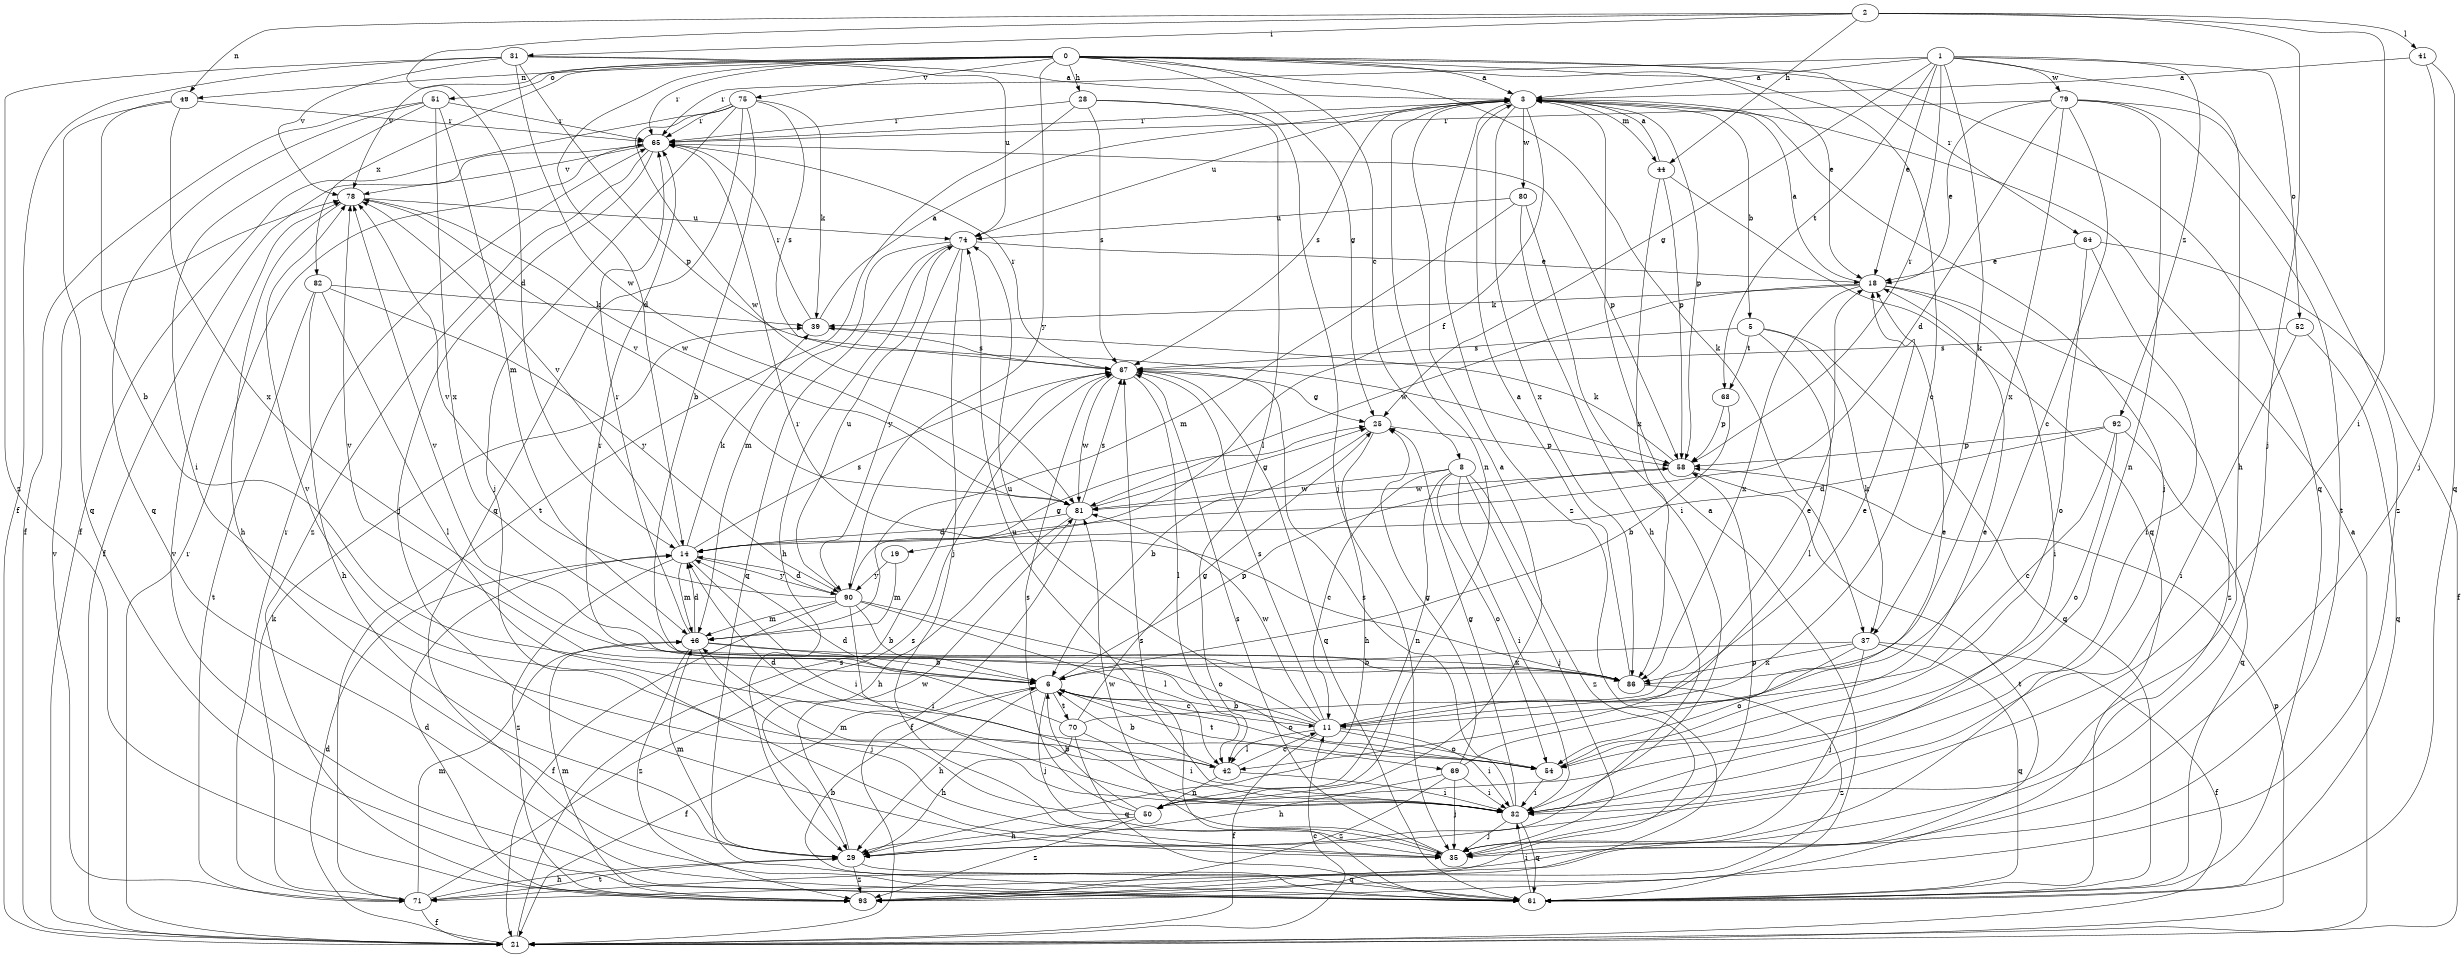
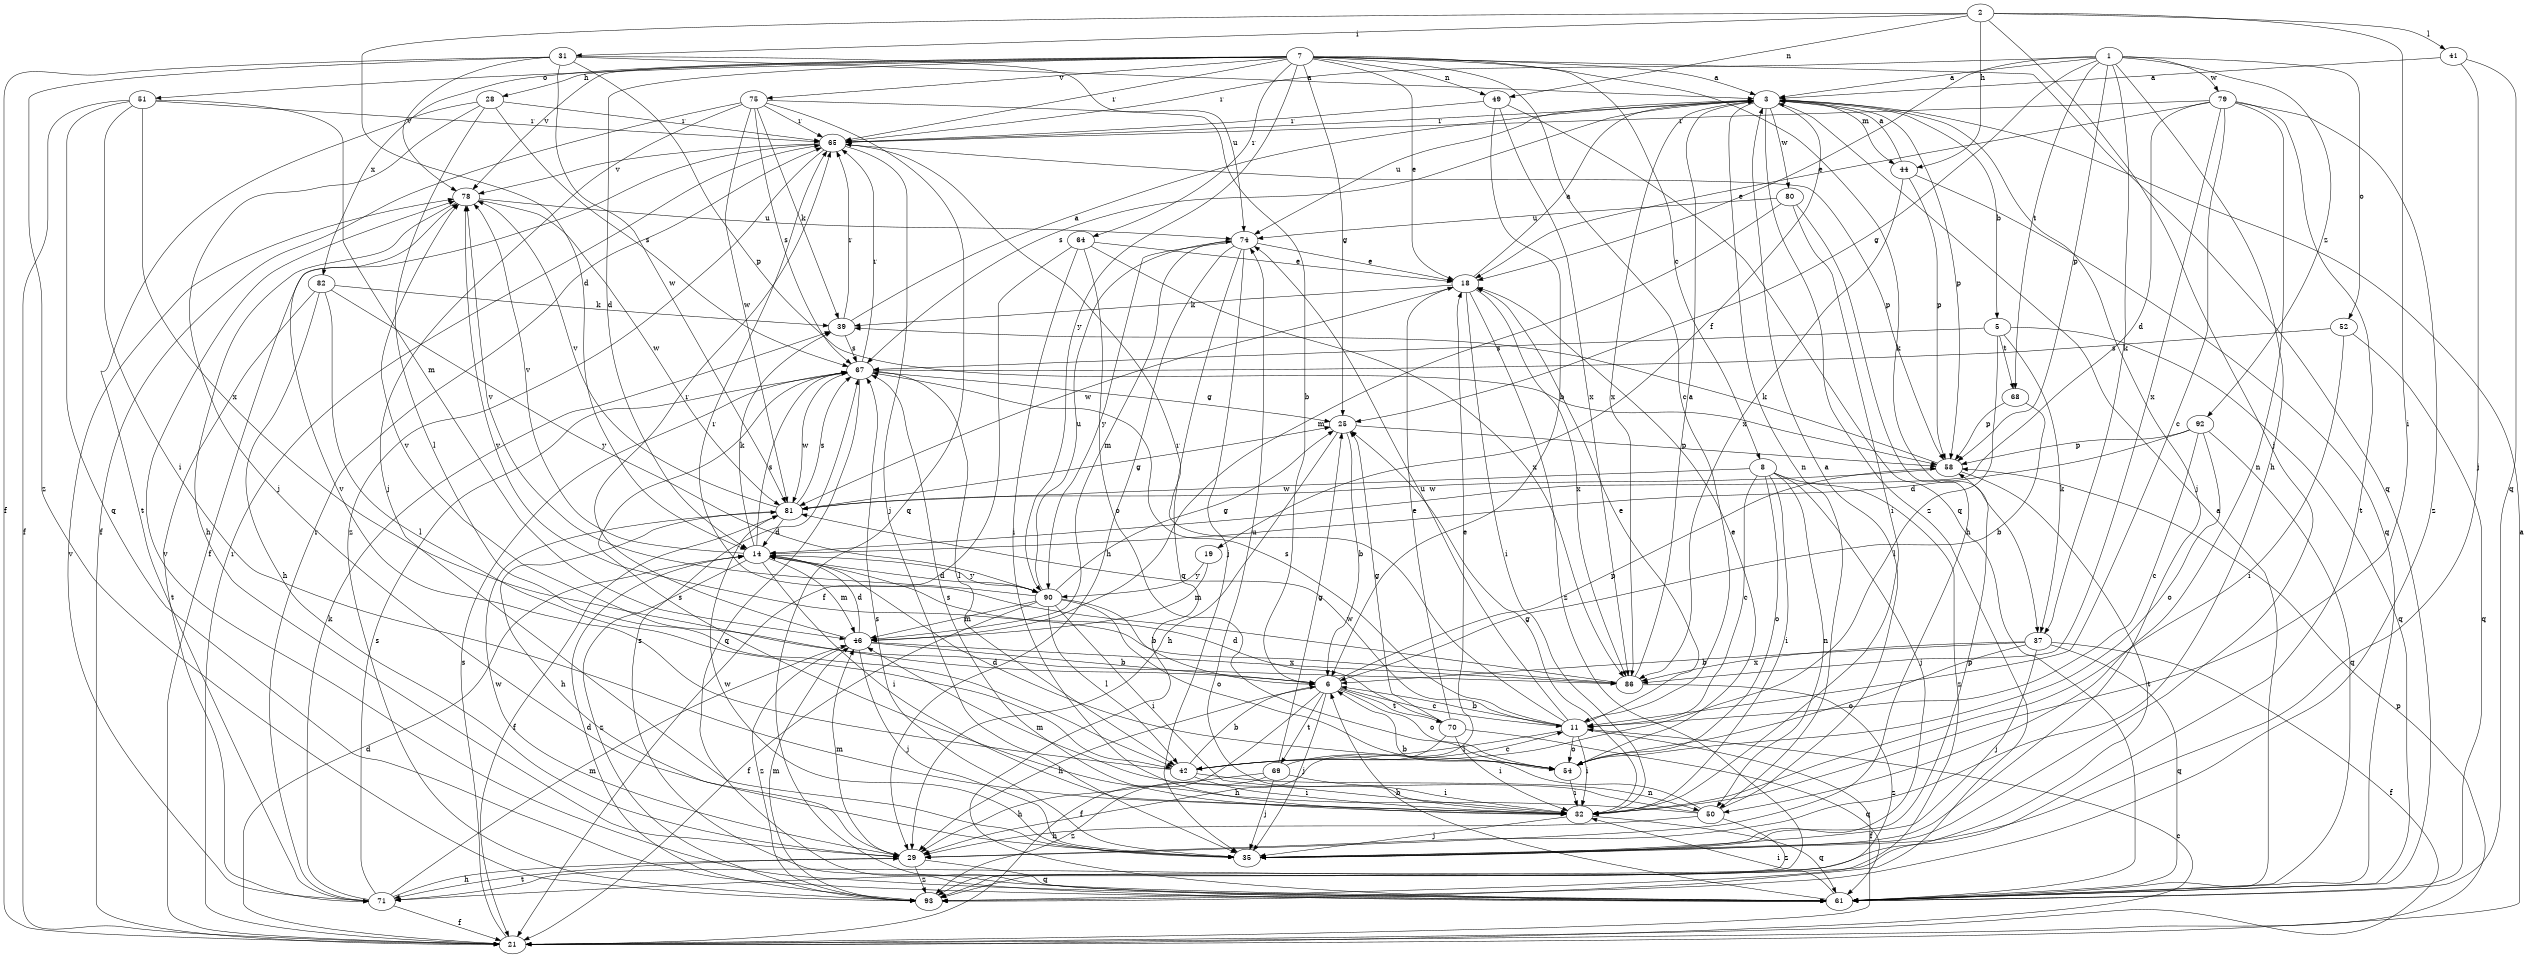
node "0": label "0" -> "7"
edge "1" -> "58": label "r" -> "p"
edge "64" -> "86": added, label "x"
